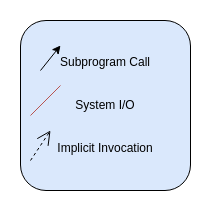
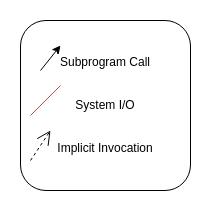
node "Subprogram Call System I/O Implicit Invocation": fillcolor #dae8fc -> #ffffff
